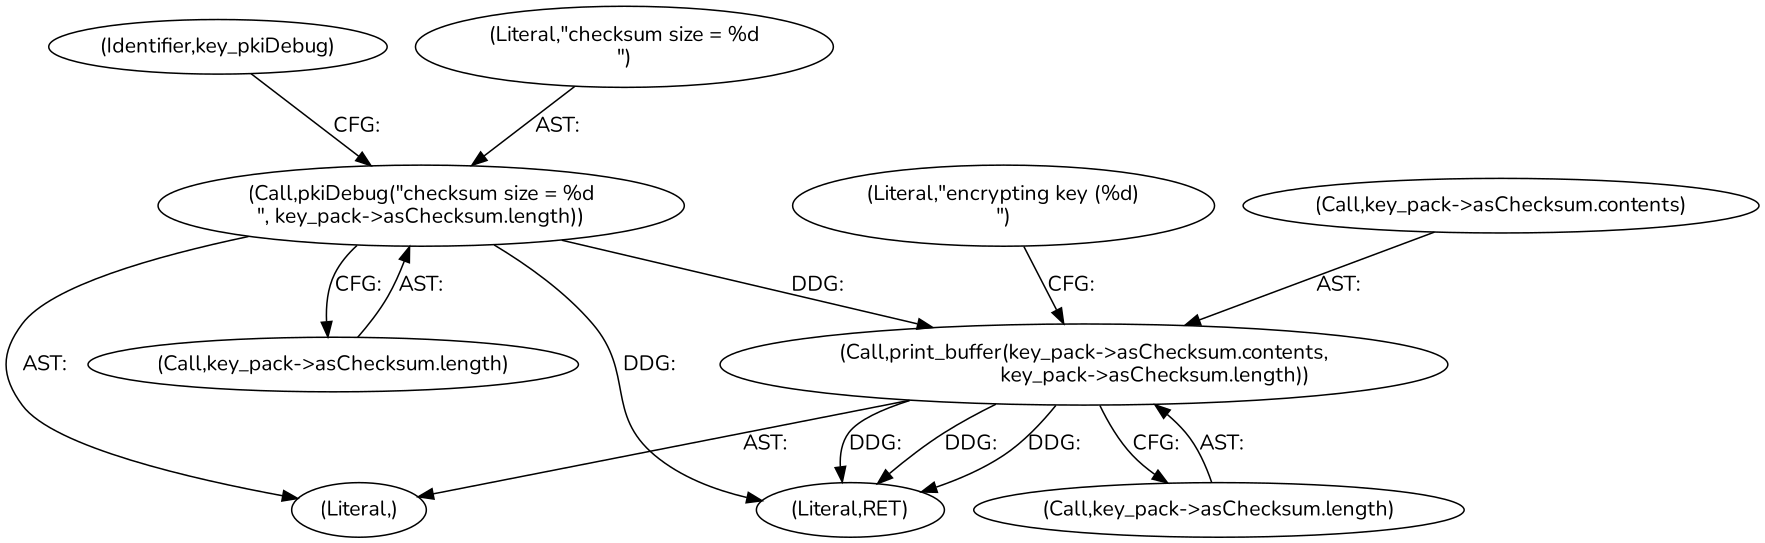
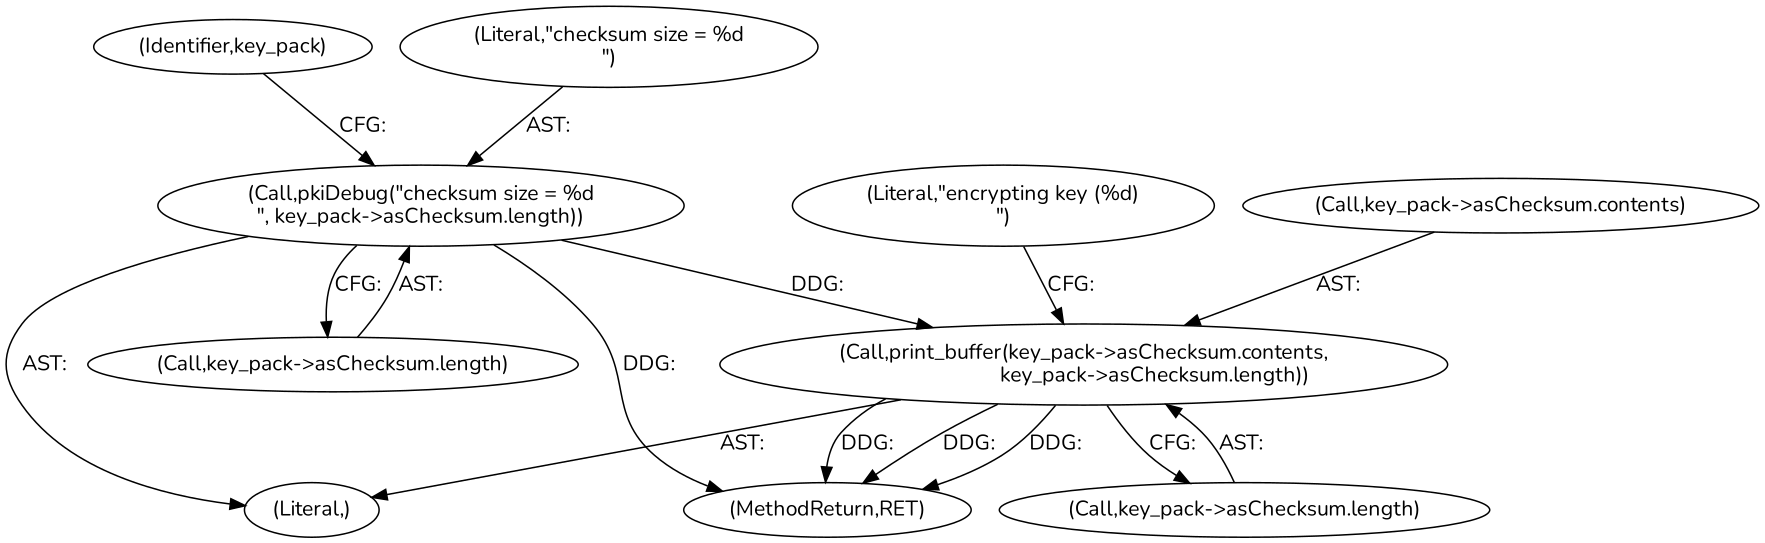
node "(Identifier,key_pkiDebug)": label "(Identifier,key_pkiDebug)" -> "(Identifier,key_pack)"
node "(Literal,RET)": label "(Literal,RET)" -> "(MethodReturn,RET)"
